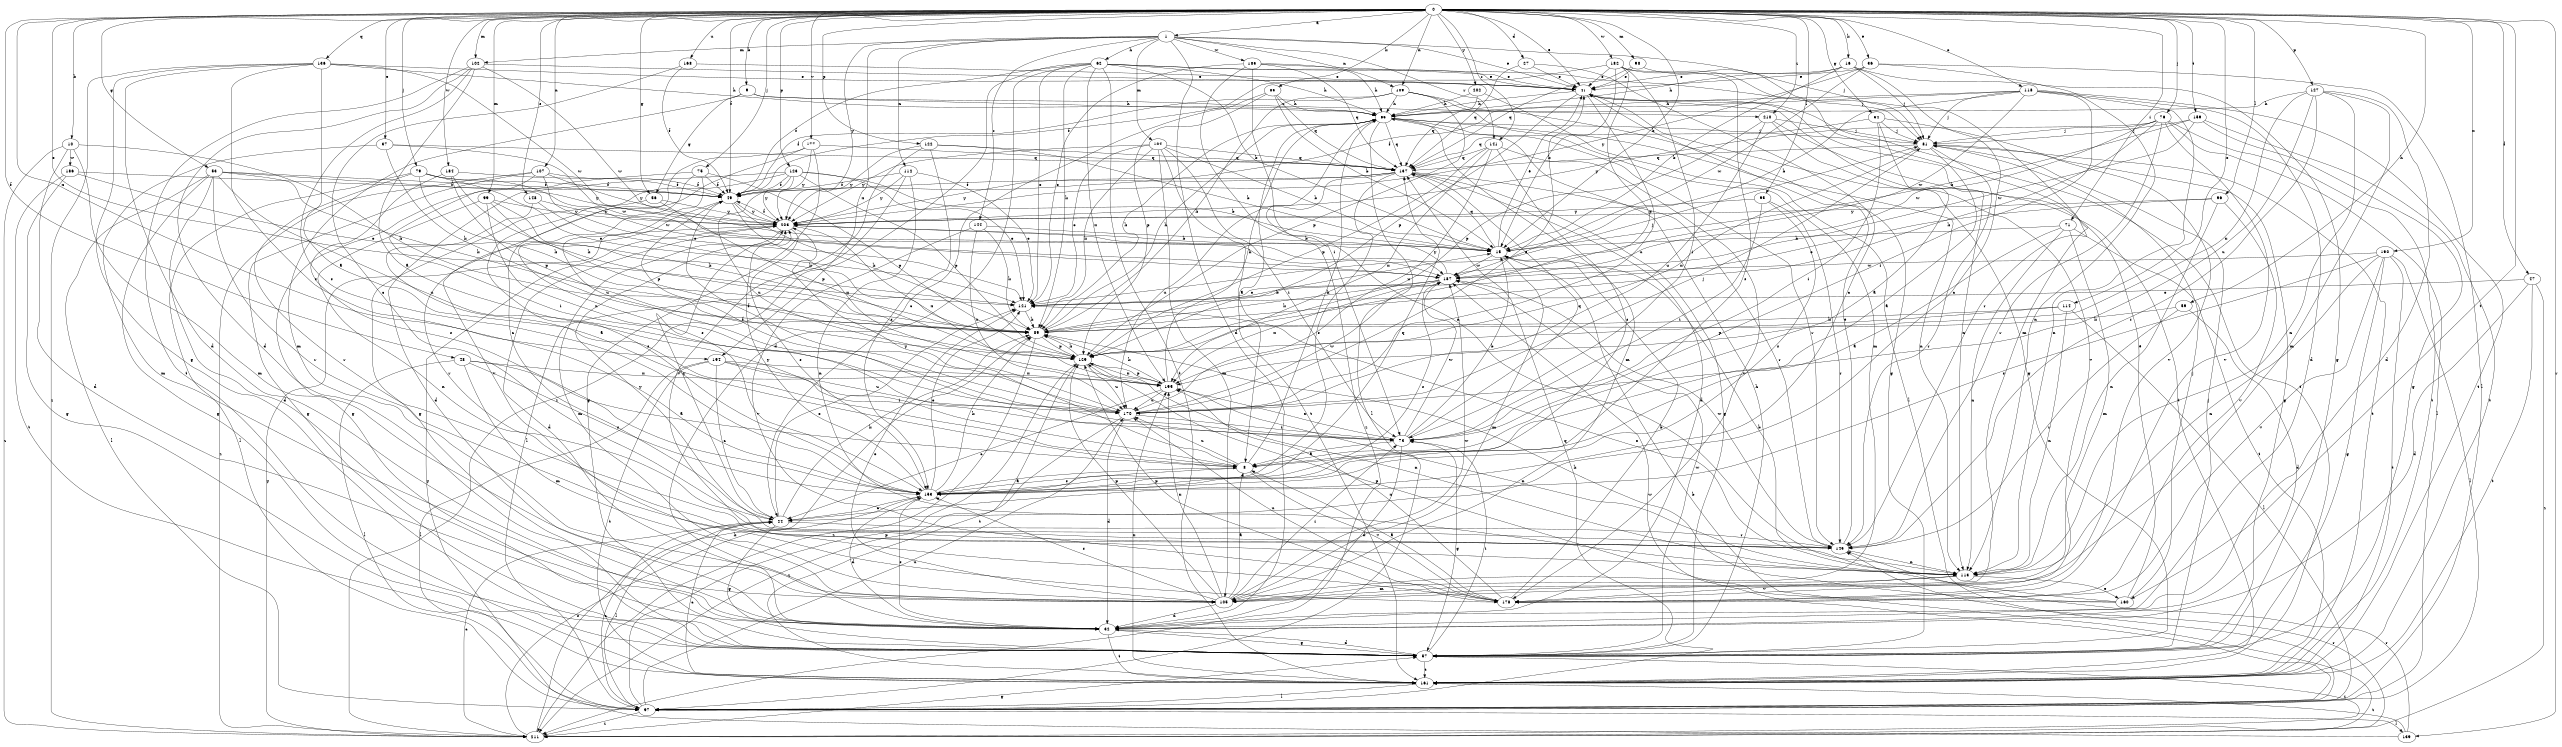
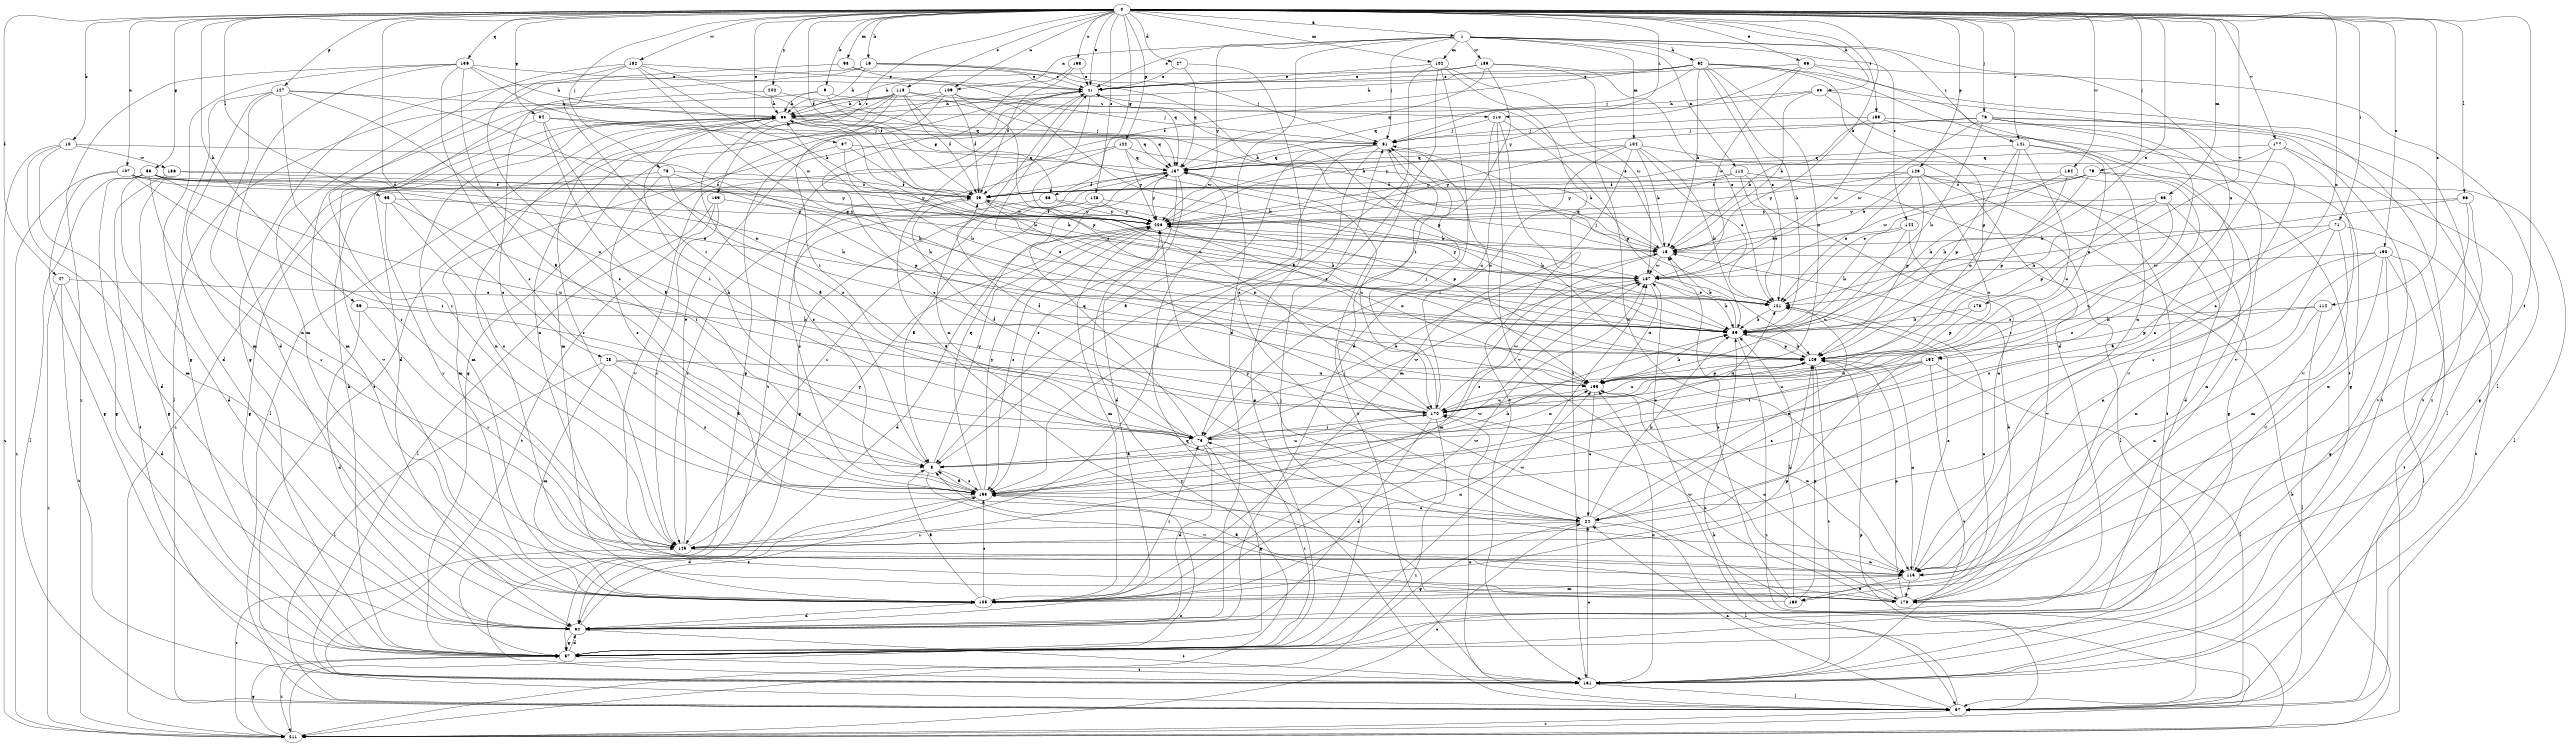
node "173": added
edge "97" -> "139": reversed
